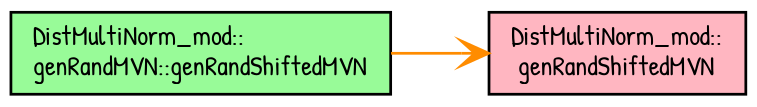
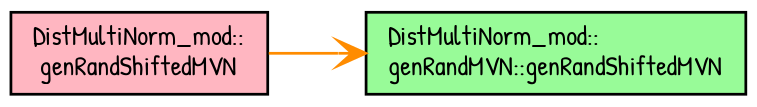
edge "DistMultiNorm_mod:: genRandMVN::genRandShiftedMVN" -> "DistMultiNorm_mod:: genRandShiftedMVN": reversed
